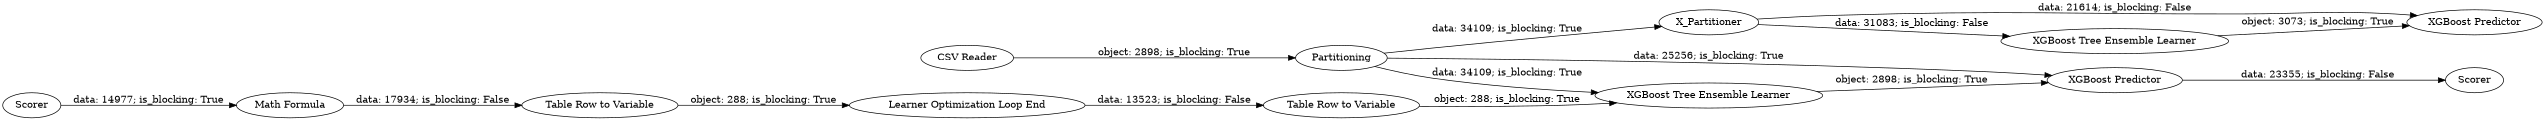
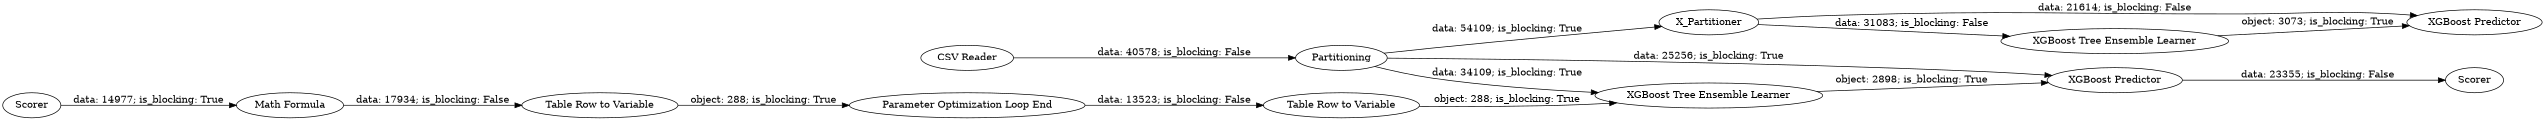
edge "Partitioning" -> "X_Partitioner": label "data: 34109; is_blocking: True" -> "data: 54109; is_blocking: True"
edge "CSV Reader" -> "Partitioning": label "object: 2898; is_blocking: True" -> "data: 40578; is_blocking: False"
node "Learner Optimization Loop End": label "Learner Optimization Loop End" -> "Parameter Optimization Loop End"
